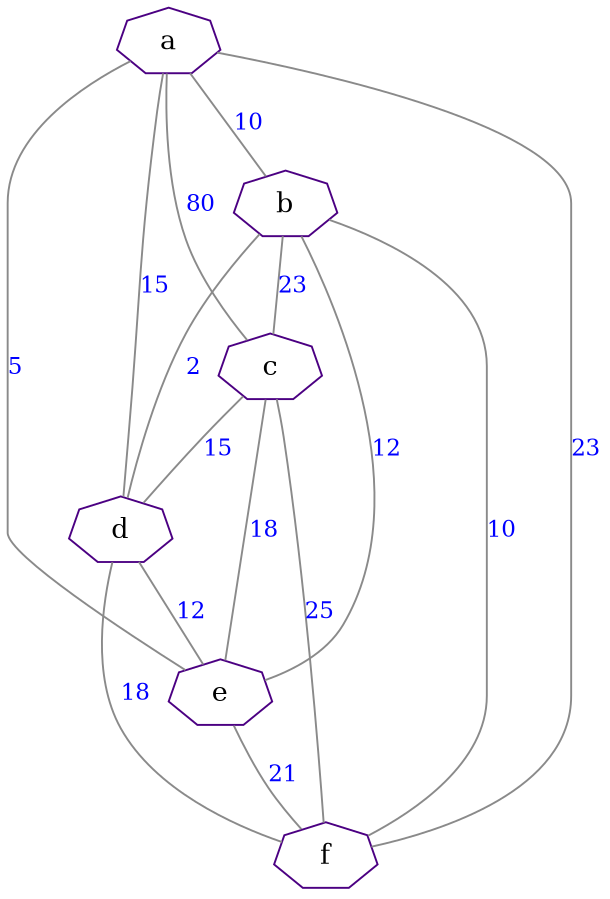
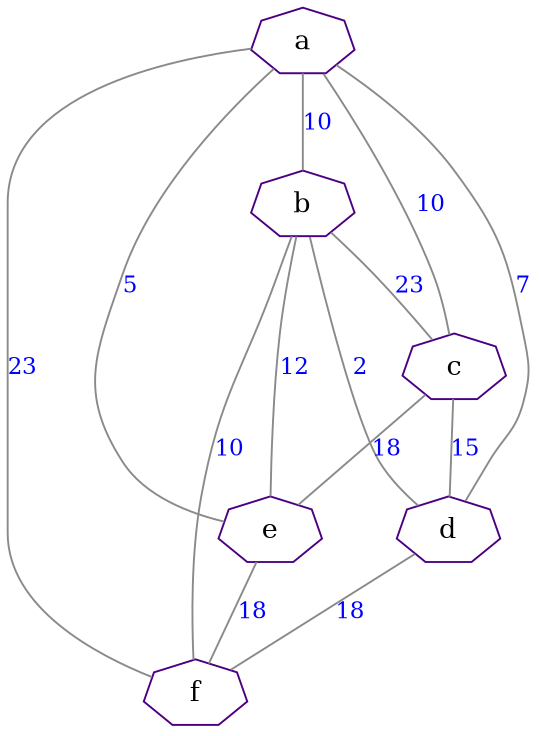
edge "a" -- "c": label "80" -> "10"
edge "a" -- "d": label "15" -> "7"
edge "c" -- "f": removed, label "25"
edge "d" -- "e": removed, label "12"
edge "e" -- "f": label "21" -> "18"
